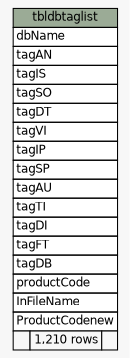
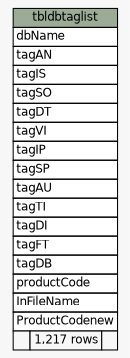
node "tbldbtaglist": text "1,210 rows" -> "1,217 rows"
